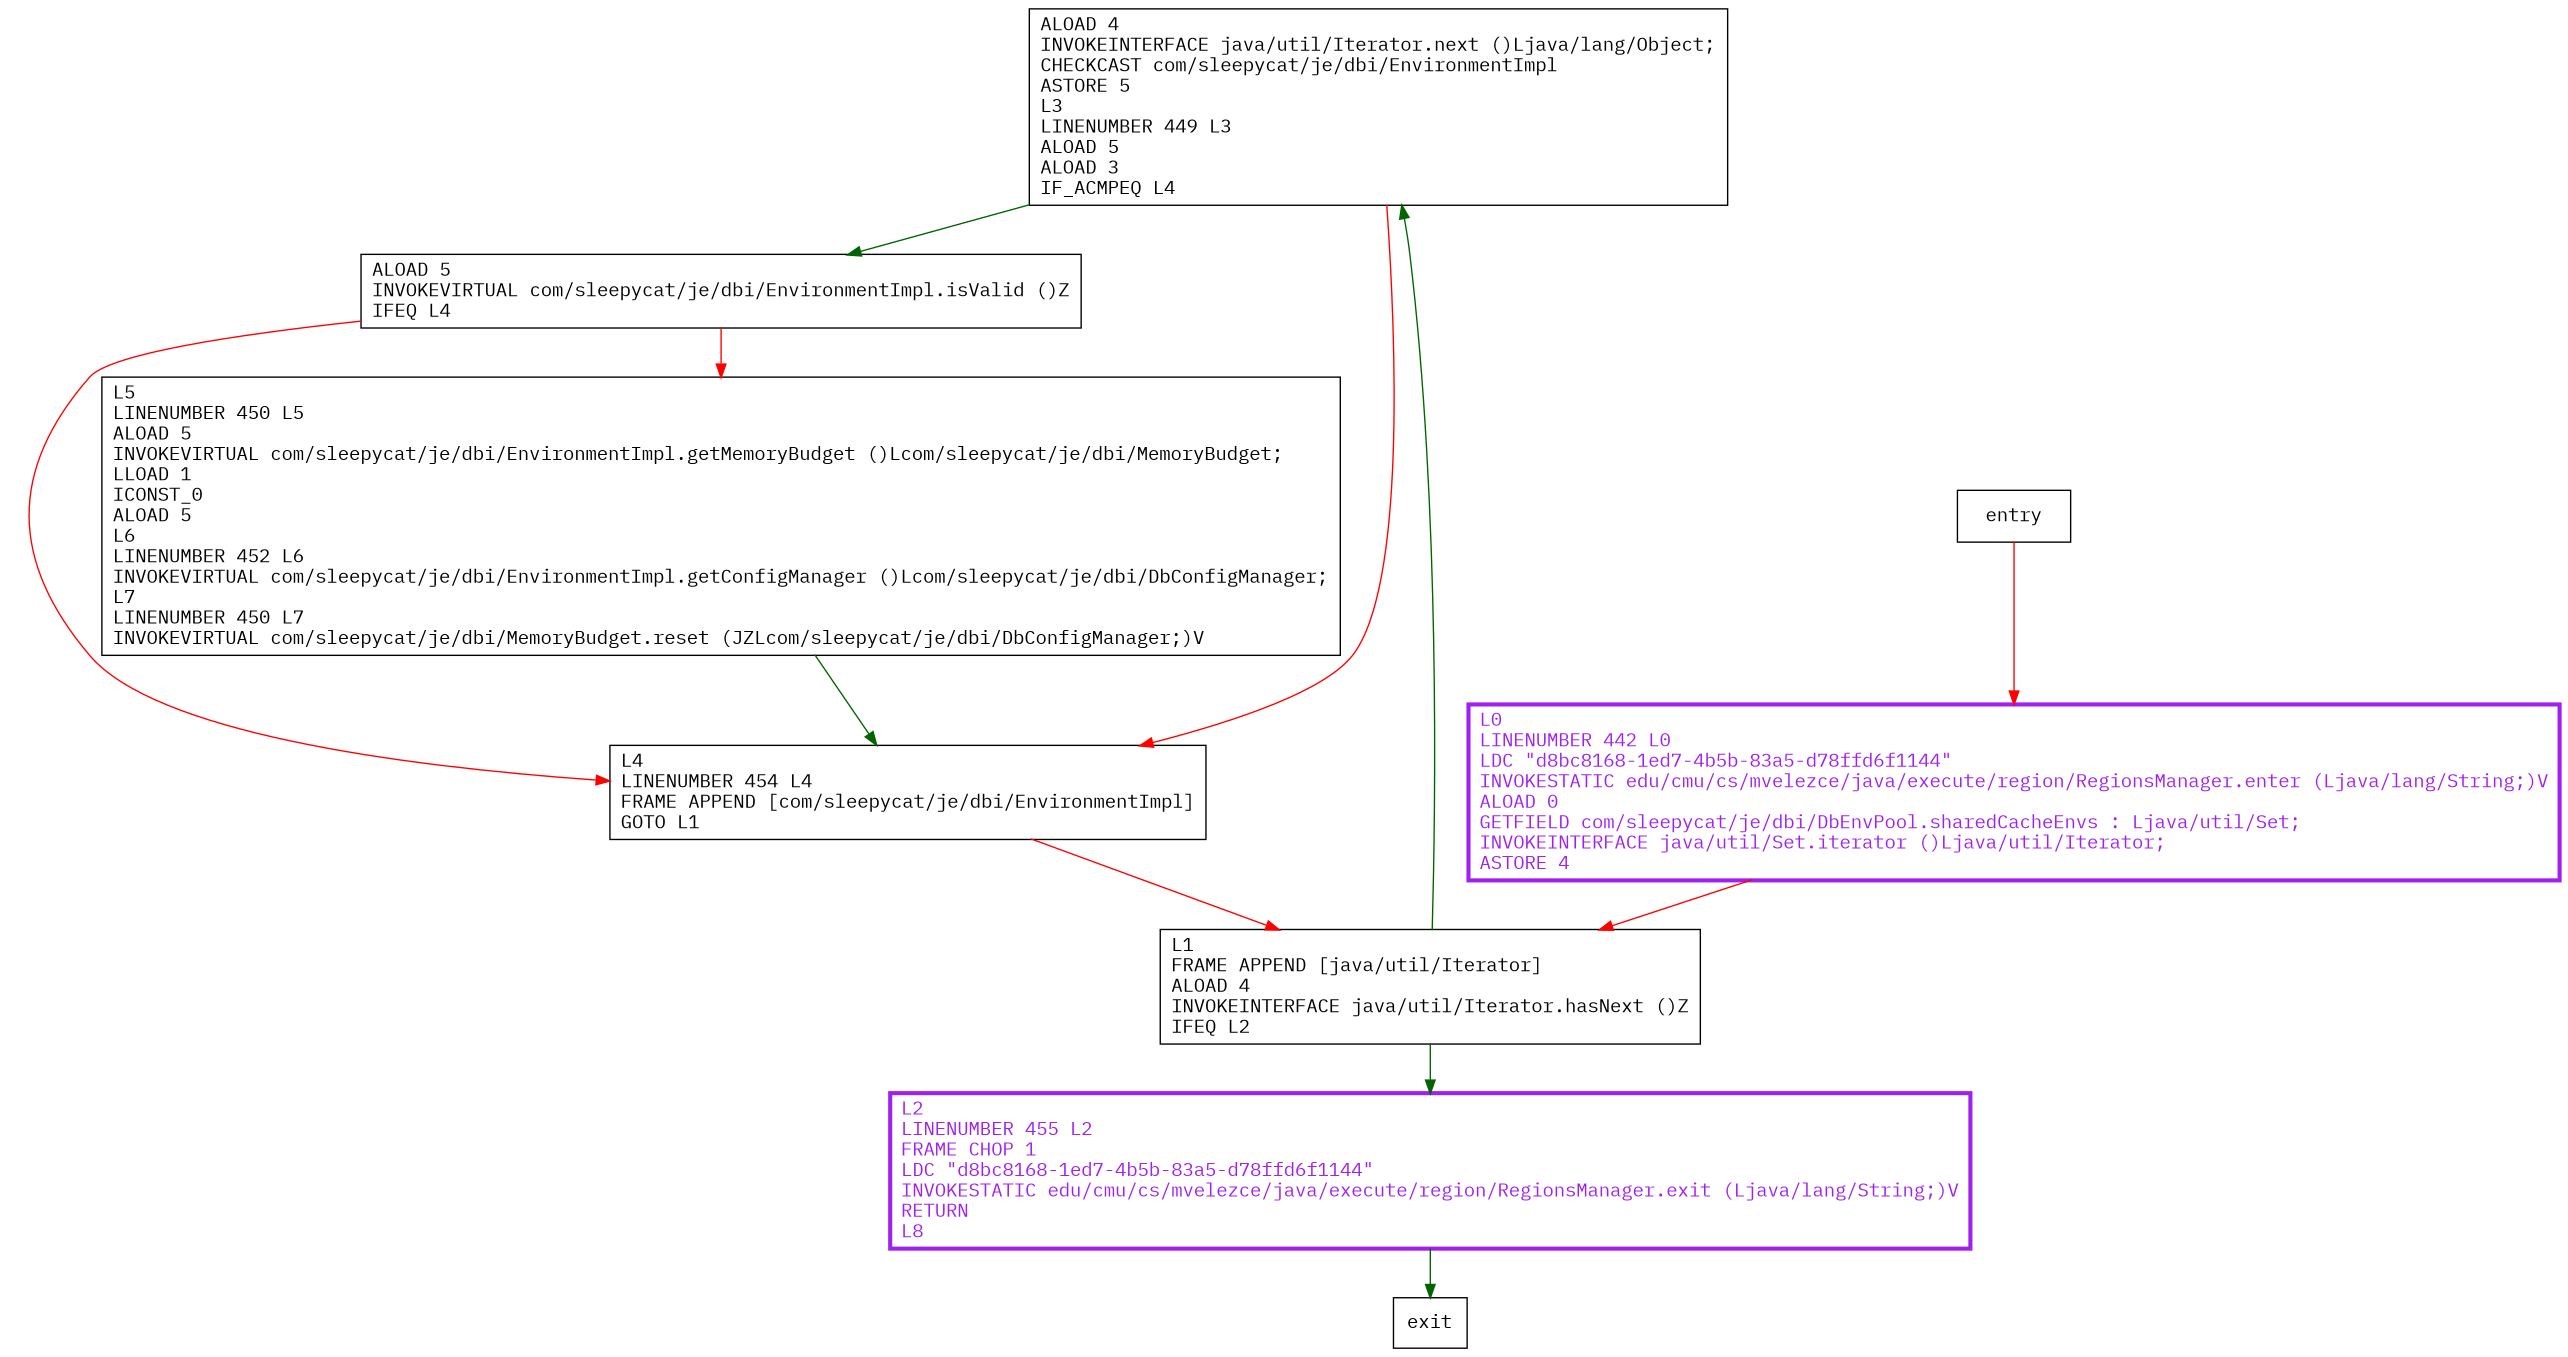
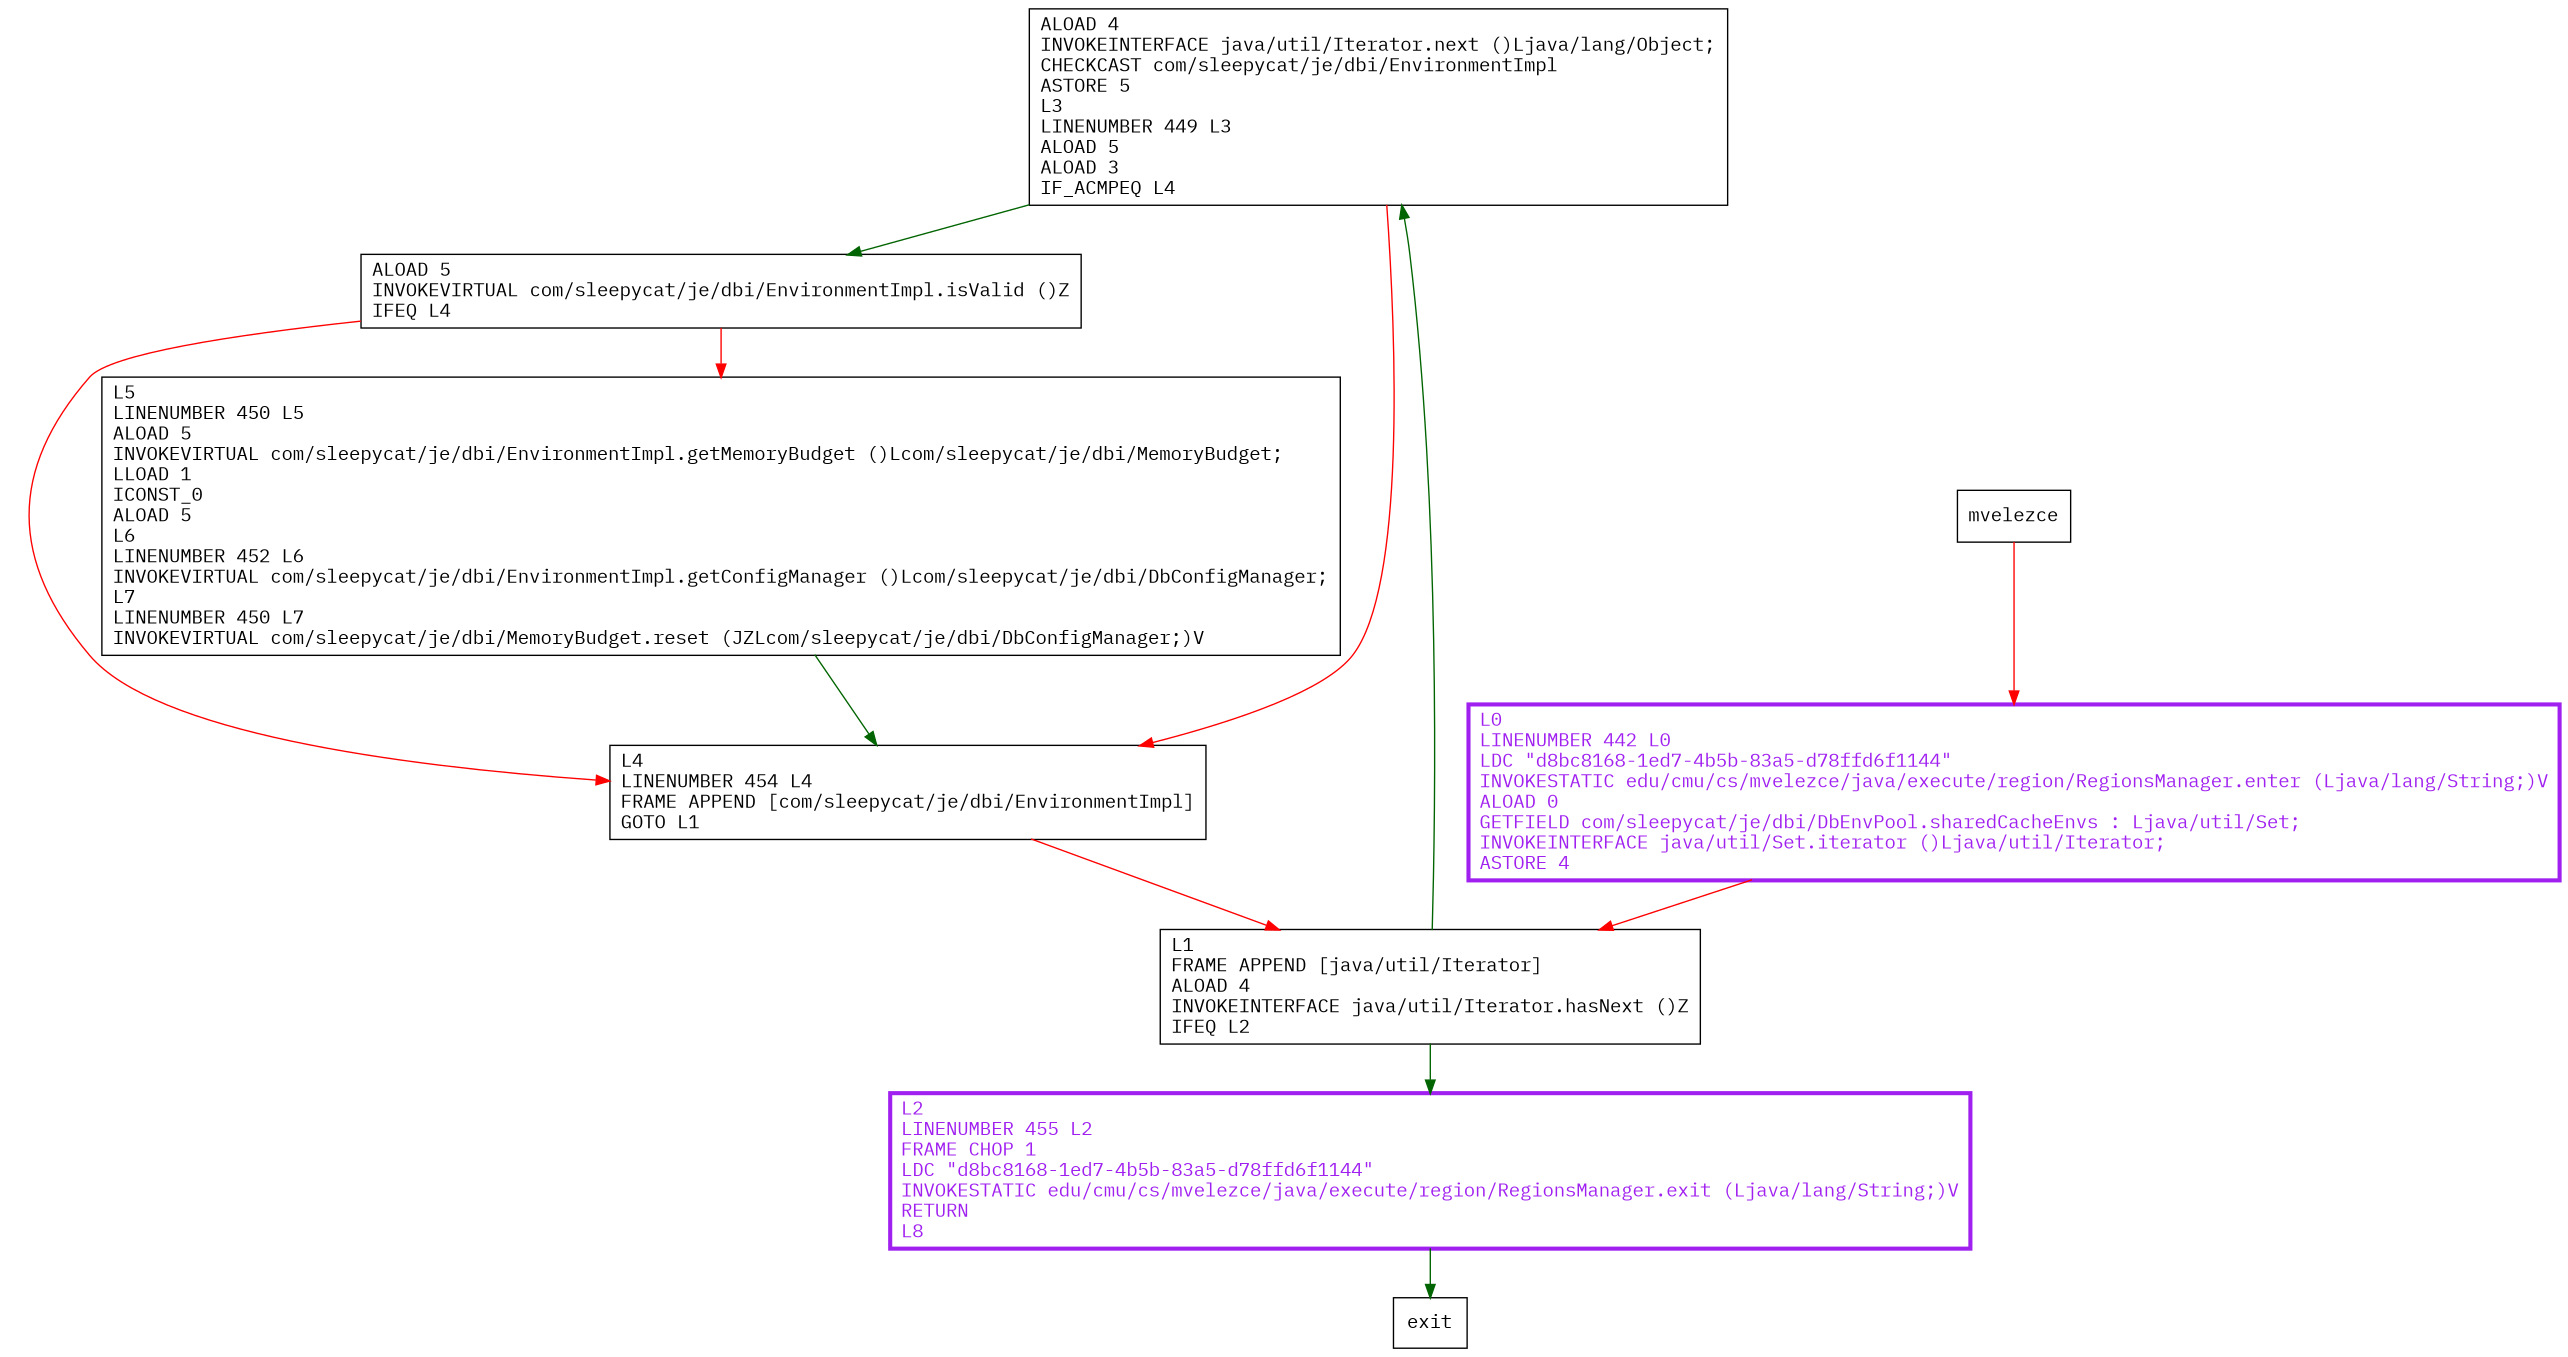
node "entry": label "entry" -> "mvelezce"
